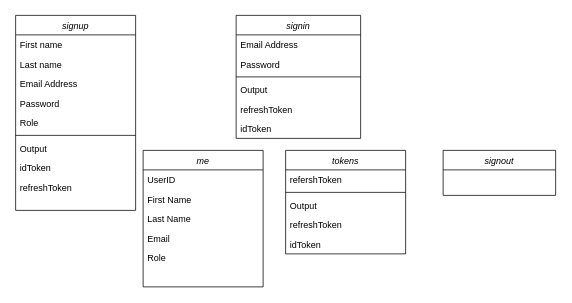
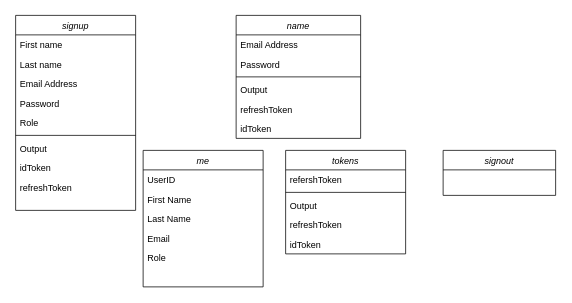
node "signin": label "signin" -> "name"
